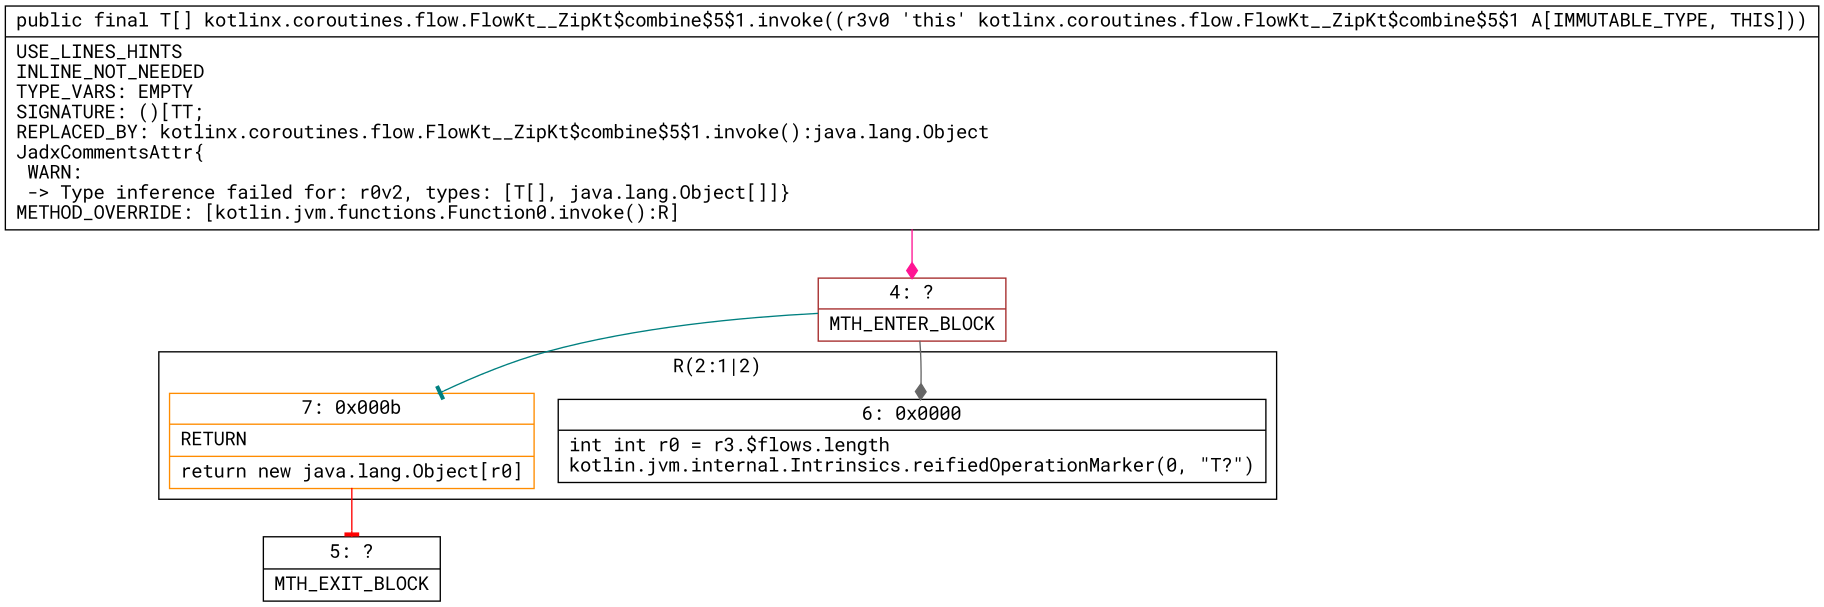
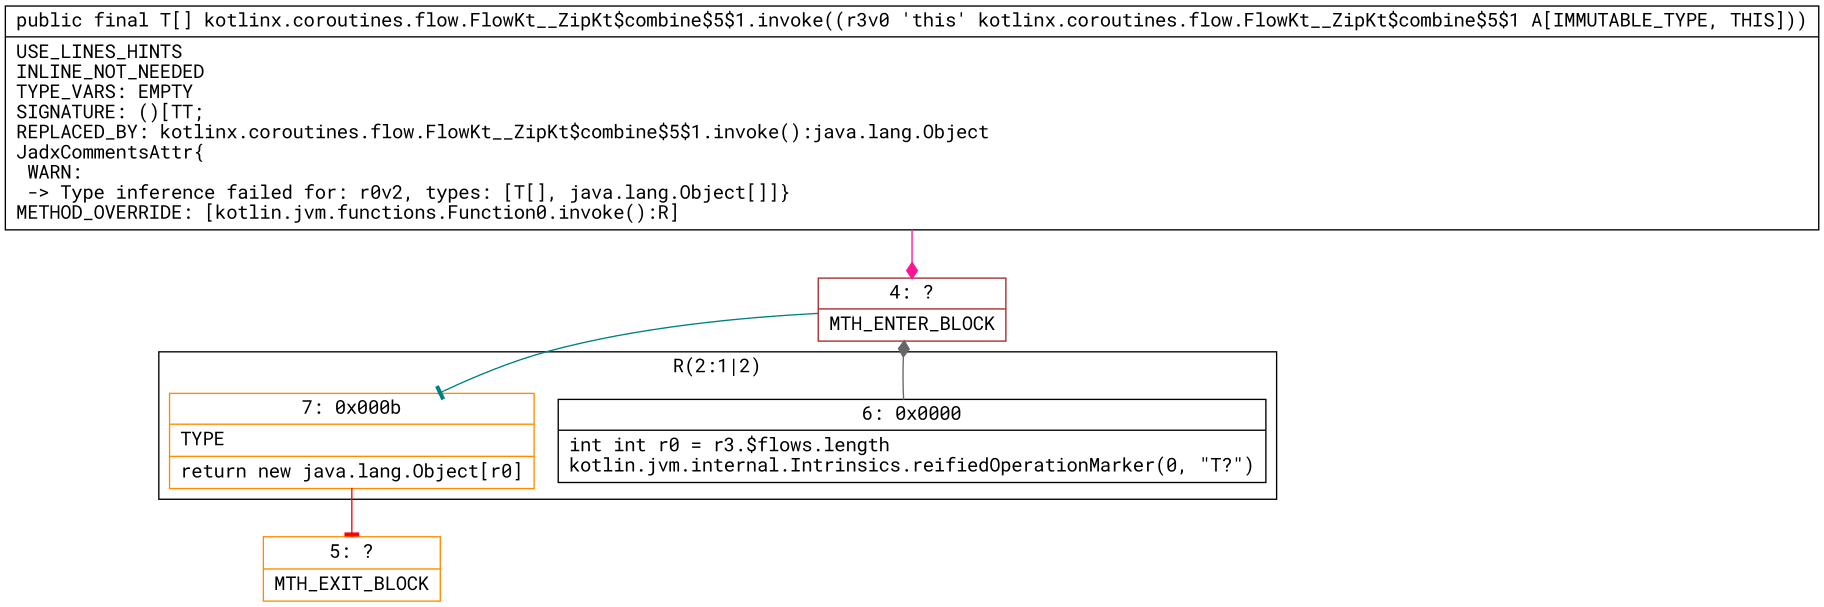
edge "4: ?" -> "6: 0x0000": reversed
node "7: 0x000b": text "RETURN" -> "TYPE"
node "5: ?": color black -> darkorange
